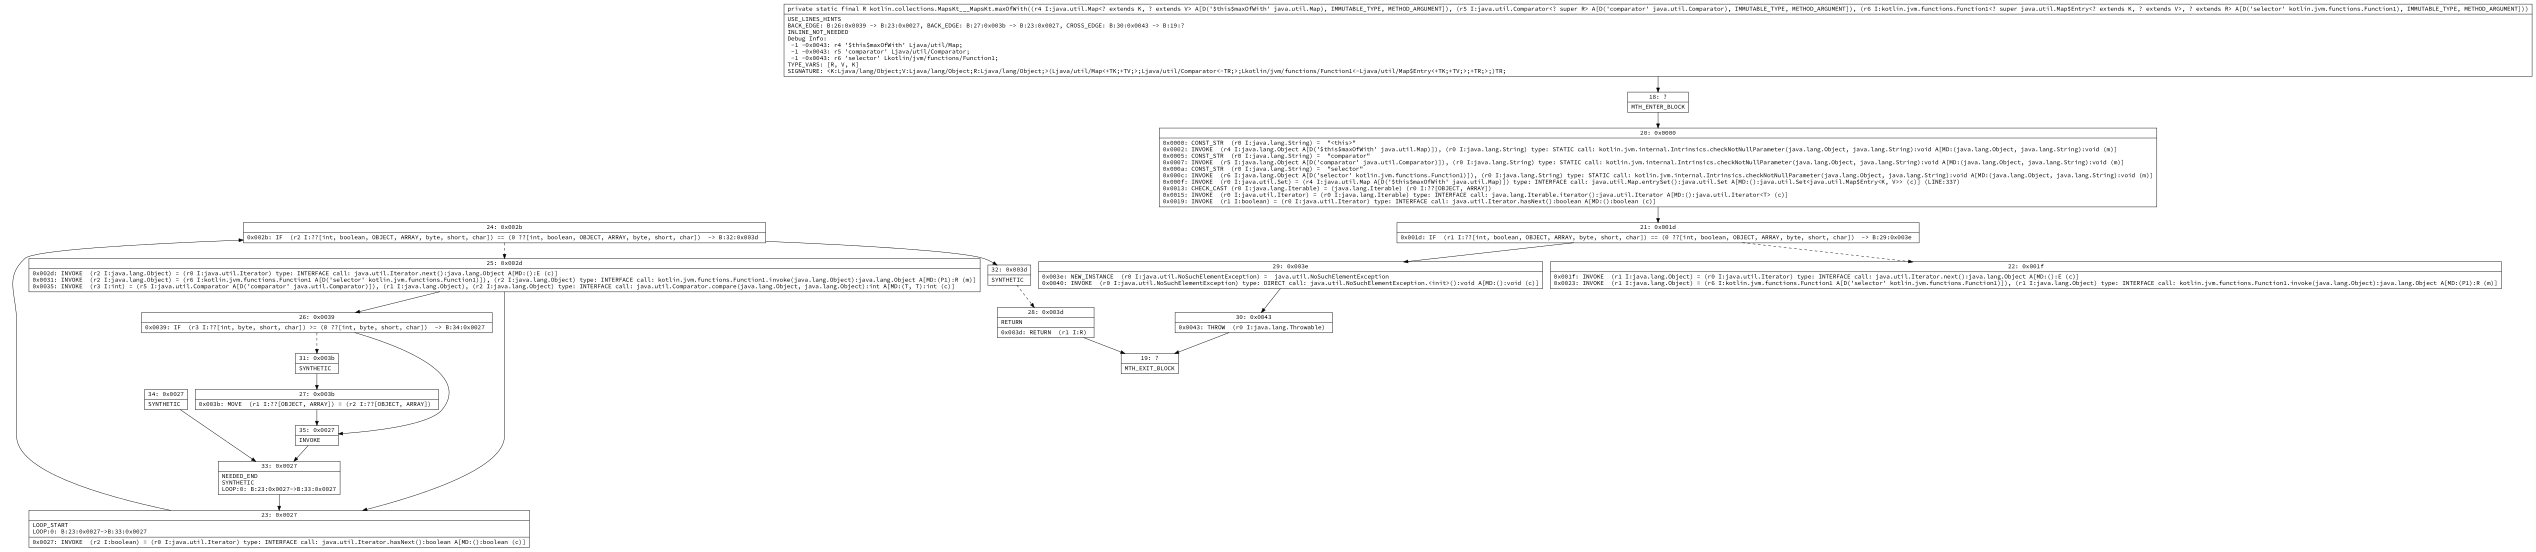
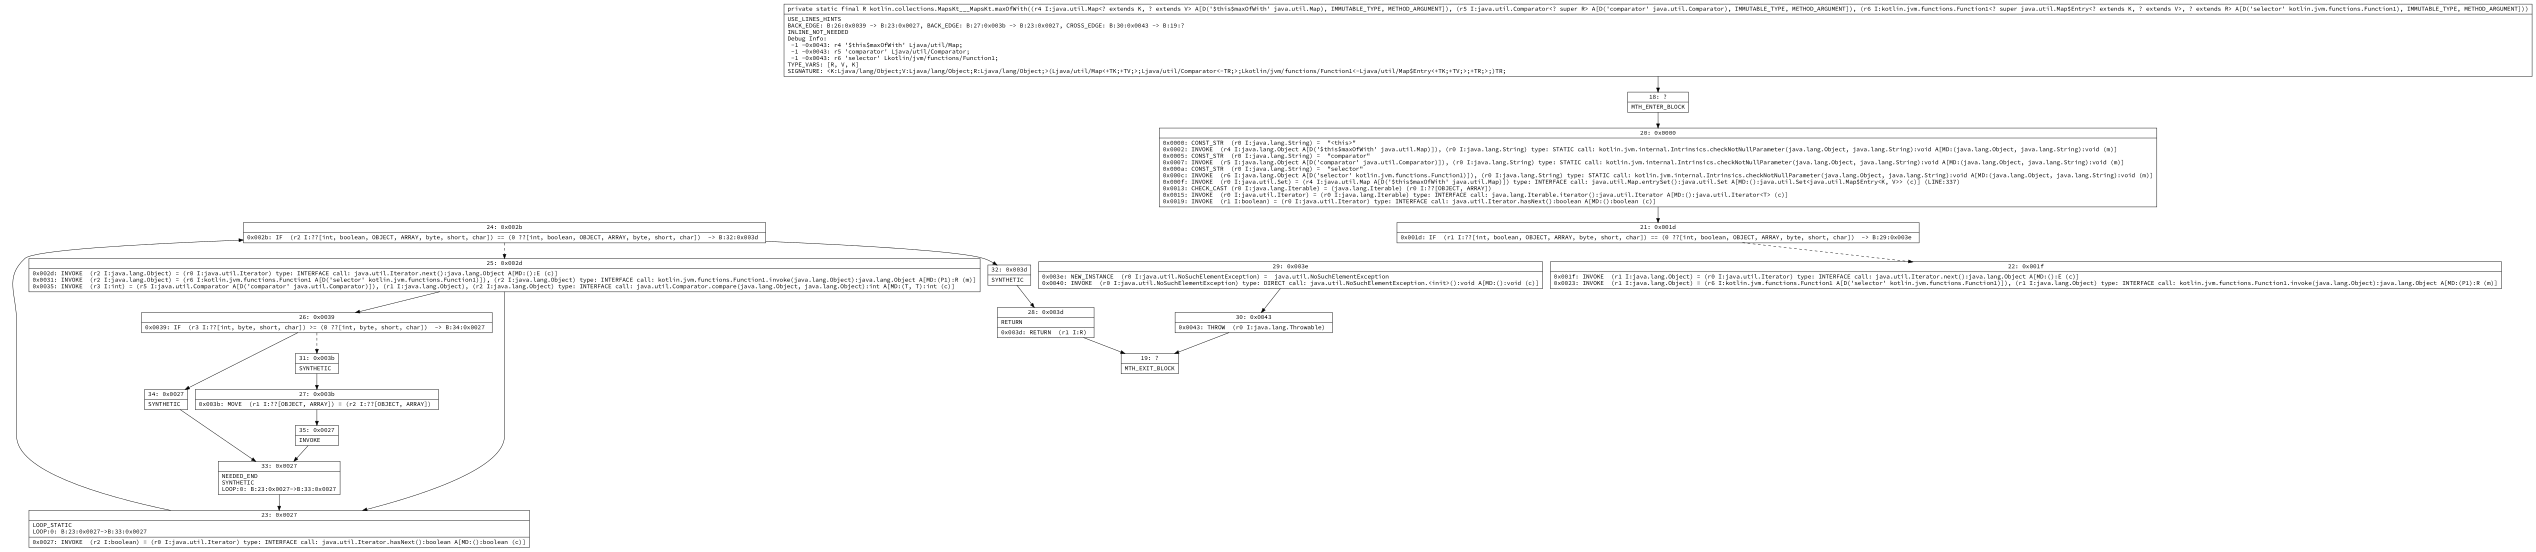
edge "21: 0x001d" -> "29: 0x003e": removed
edge "32: 0x003d" -> "28: 0x003d": style dashed -> solid
edge "26: 0x0039" -> "35: 0x0027": now "26: 0x0039" -> "34: 0x0027"
node "23: 0x0027": text "LOOP_START" -> "LOOP_STATIC"
